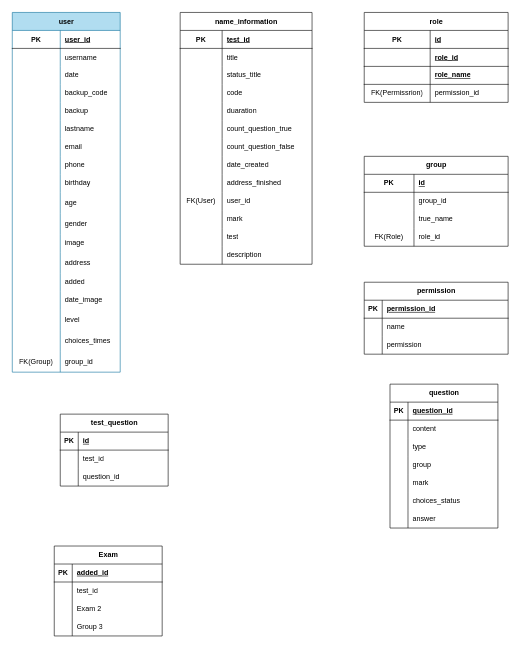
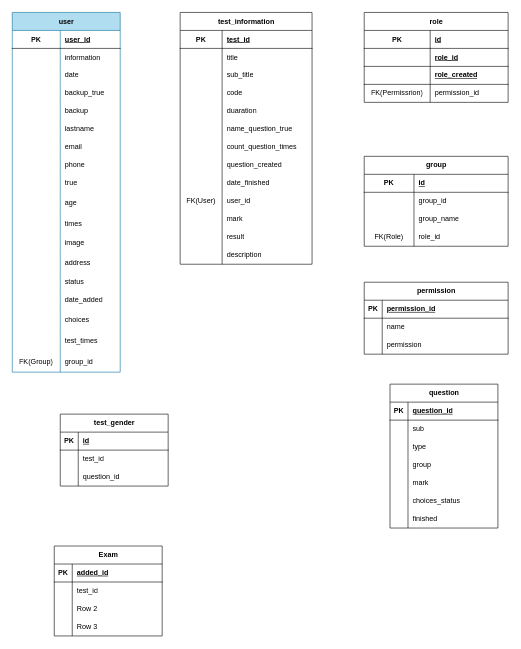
node "name_information": label "name_information" -> "test_information"
node "username": label "username" -> "information"
node "status_title": label "status_title" -> "sub_title"
node "role_name": label "role_name" -> "role_created"
node "backup_code": label "backup_code" -> "backup_true"
node "count_question_true": label "count_question_true" -> "name_question_true"
node "count_question_false": label "count_question_false" -> "count_question_times"
node "date_created": label "date_created" -> "question_created"
node "birthday": label "birthday" -> "true"
node "address_finished": label "address_finished" -> "date_finished"
node "true_name": label "true_name" -> "group_name"
node "gender": label "gender" -> "times"
node "test": label "test" -> "result"
node "added": label "added" -> "status"
node "date_image": label "date_image" -> "date_added"
node "level": label "level" -> "choices"
node "choices_times": label "choices_times" -> "test_times"
node "test_question": label "test_question" -> "test_gender"
node "content": label "content" -> "sub"
node "answer": label "answer" -> "finished"
node "Exam 2": label "Exam 2" -> "Row 2"
node "Group 3": label "Group 3" -> "Row 3"
